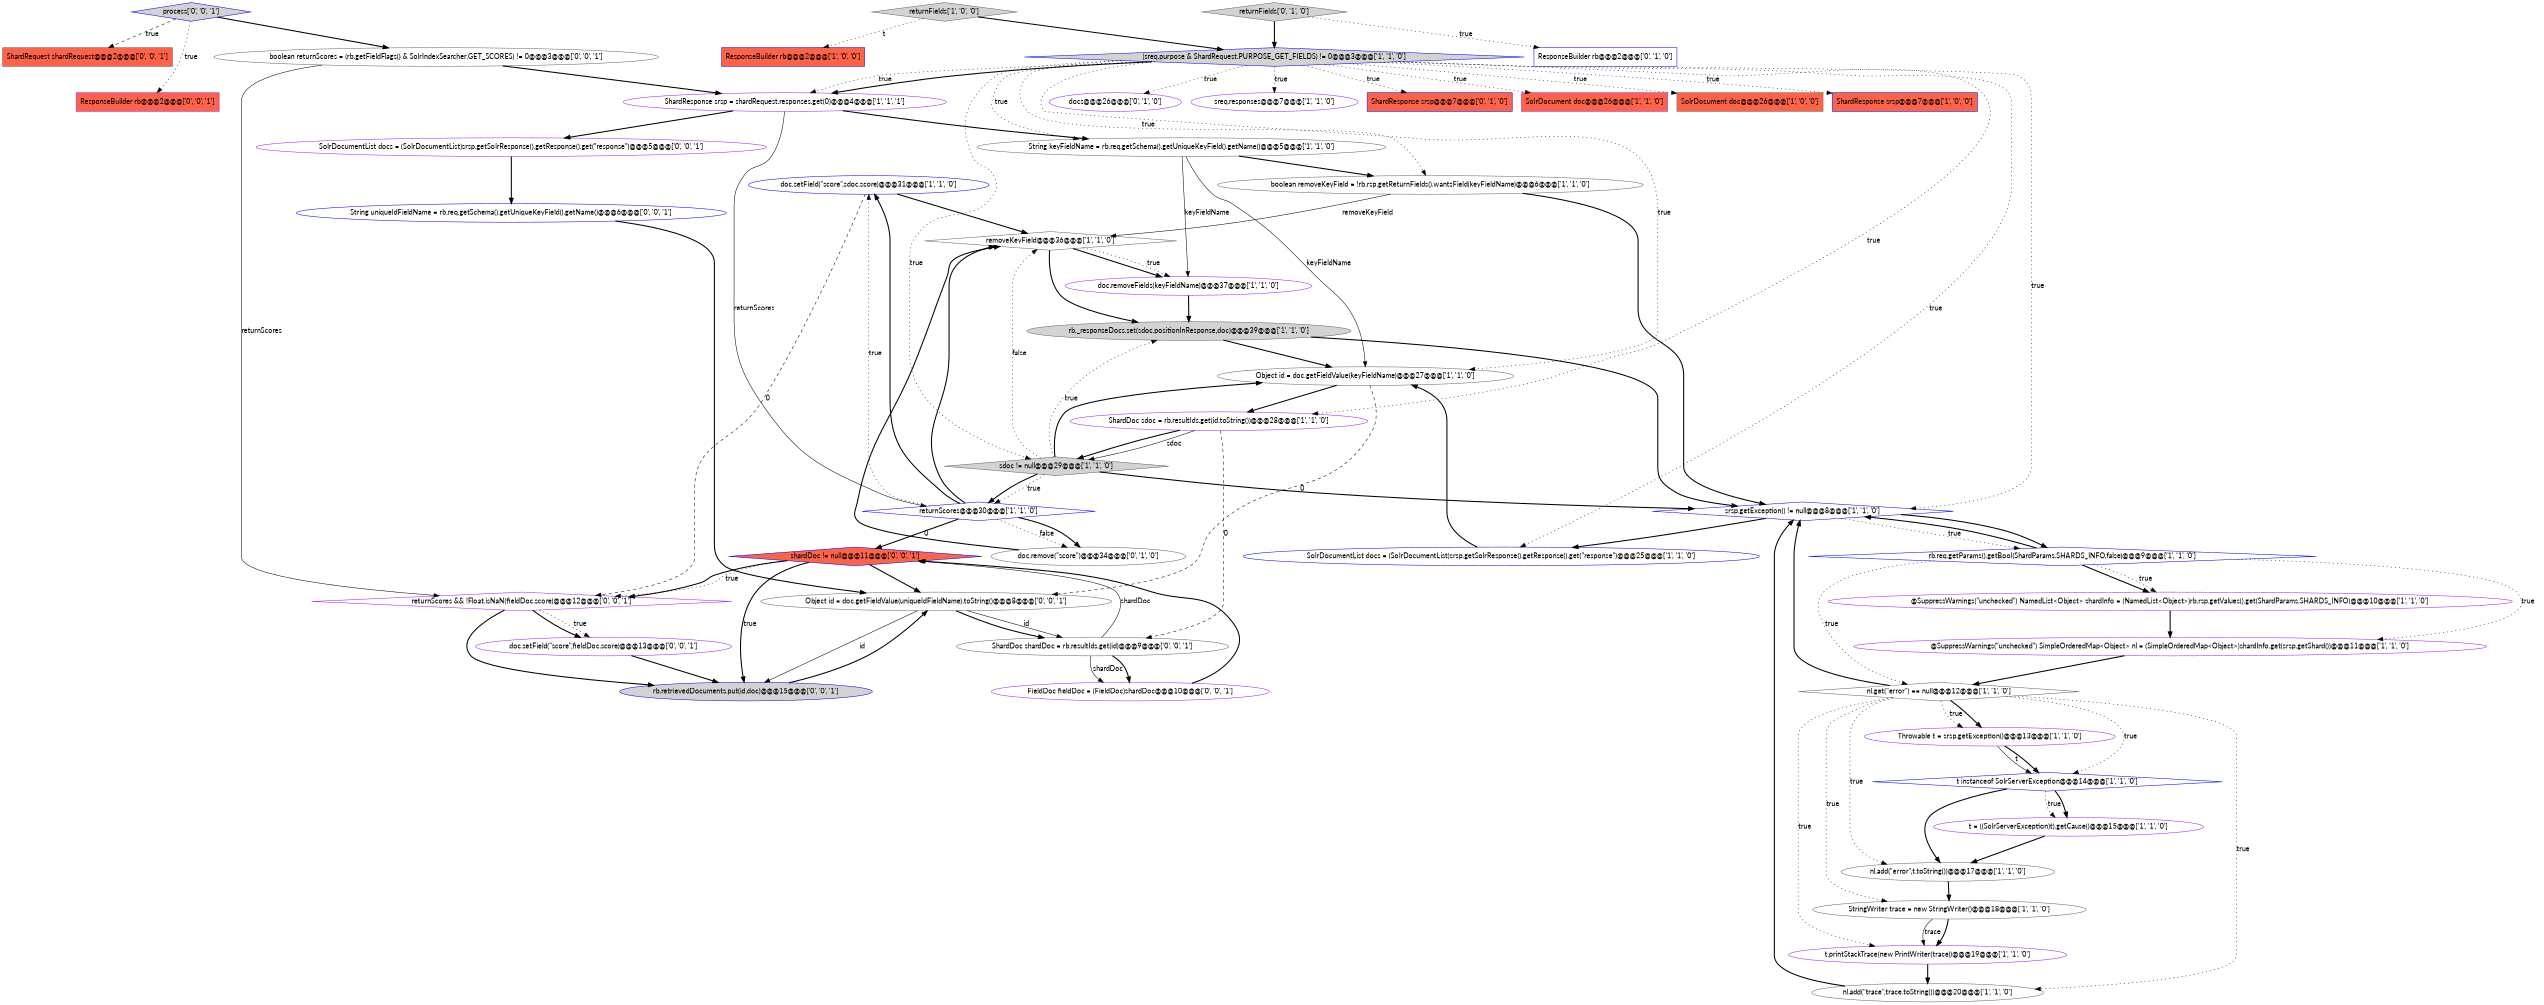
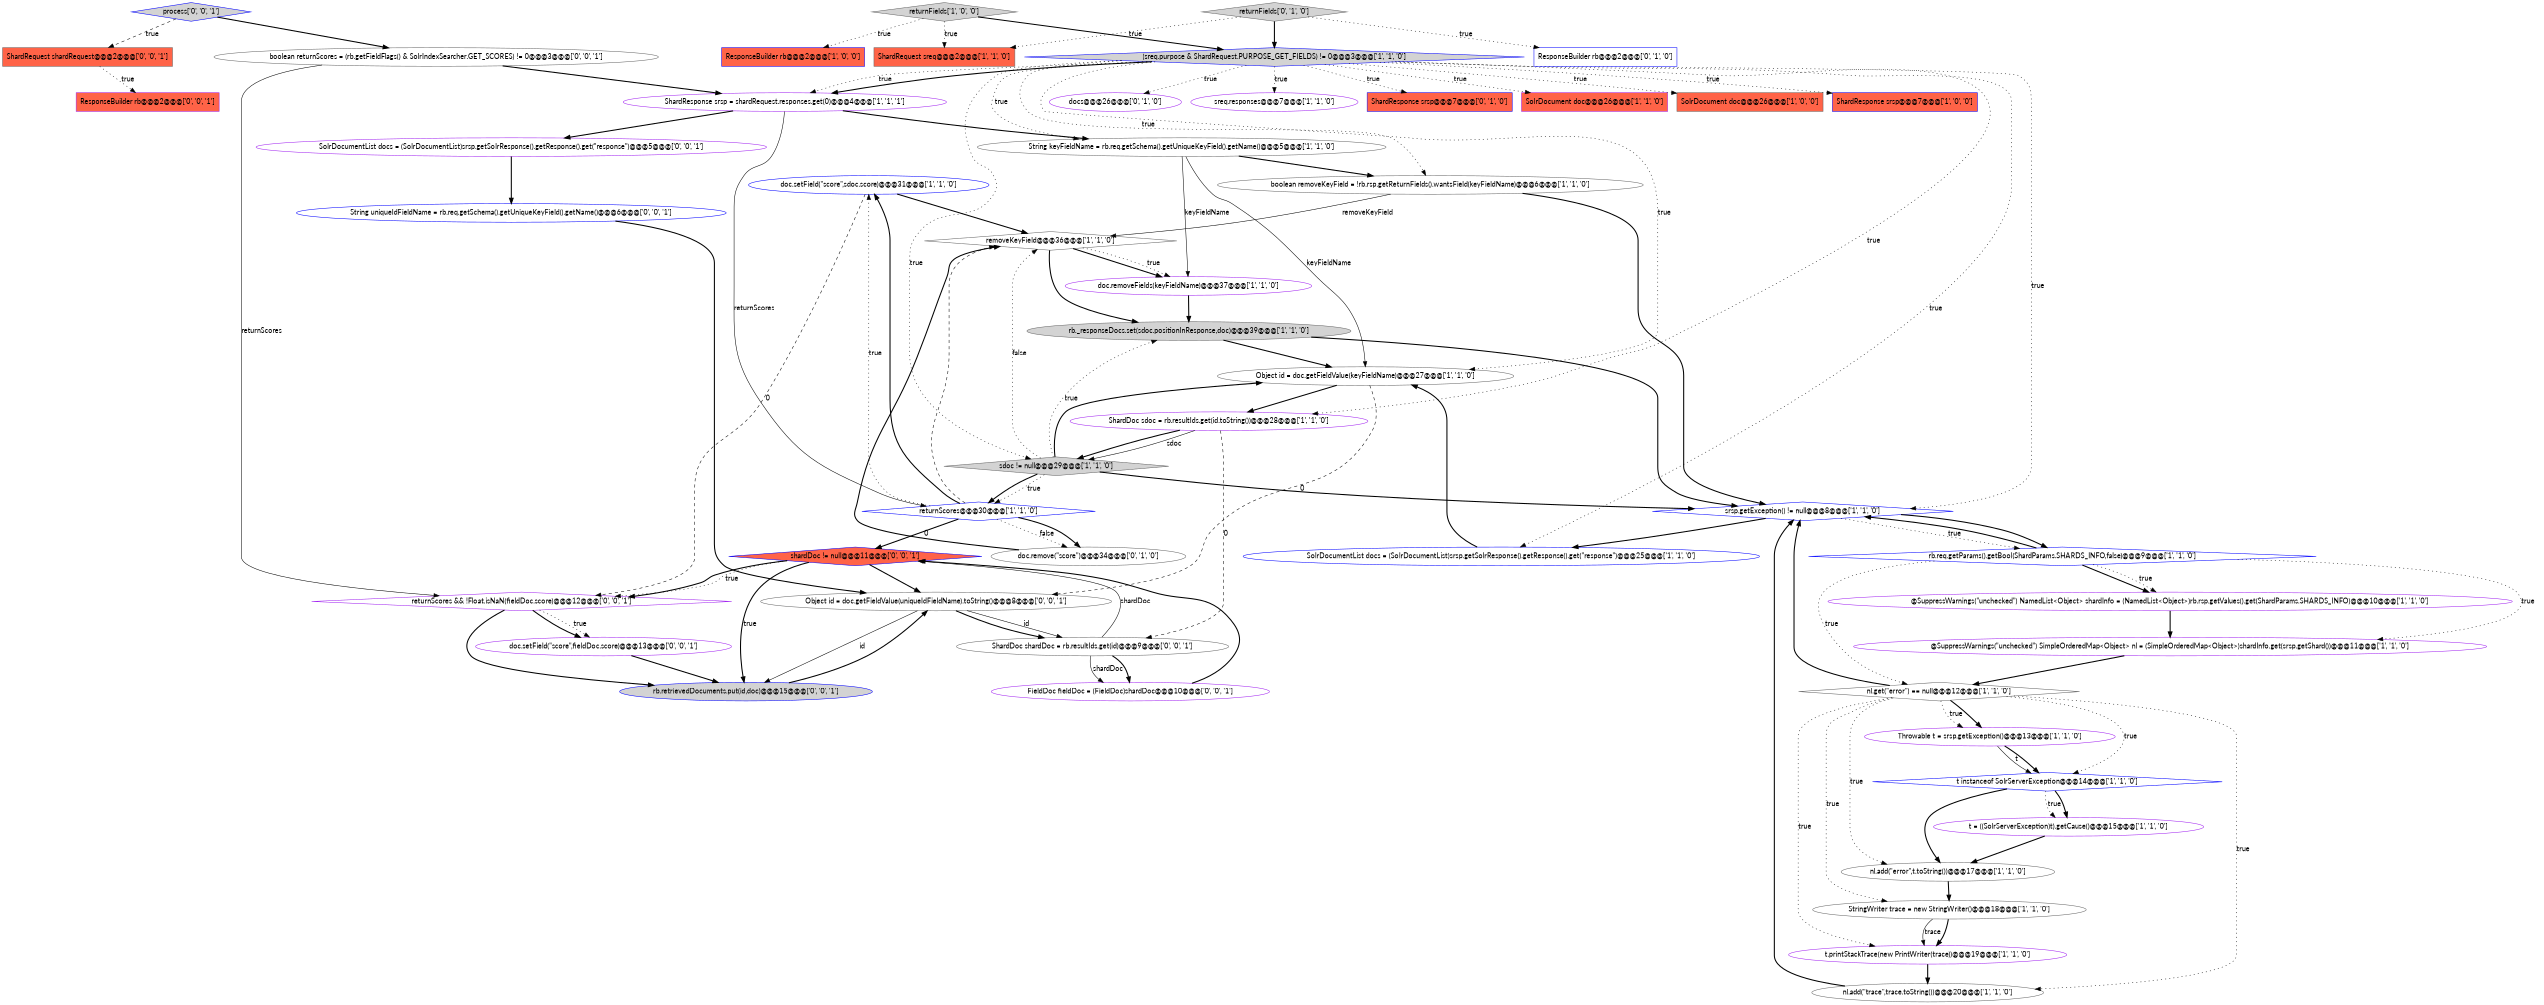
edge "returnFields['1', '0', '0']" -> "ResponseBuilder rb@@@2@@@['1', '0', '0']": label "t" -> "true"
node "ShardRequest sreq@@@2@@@['1', '1', '0']": added
edge "process['0', '0', '1']" -> "ResponseBuilder rb@@@2@@@['0', '0', '1']": now "ShardRequest shardRequest@@@2@@@['0', '0', '1']" -> "ResponseBuilder rb@@@2@@@['0', '0', '1']"
edge "returnScores@@@30@@@['1', '1', '0']" -> "removeKeyField@@@36@@@['1', '1', '0']": style bold -> dashed
